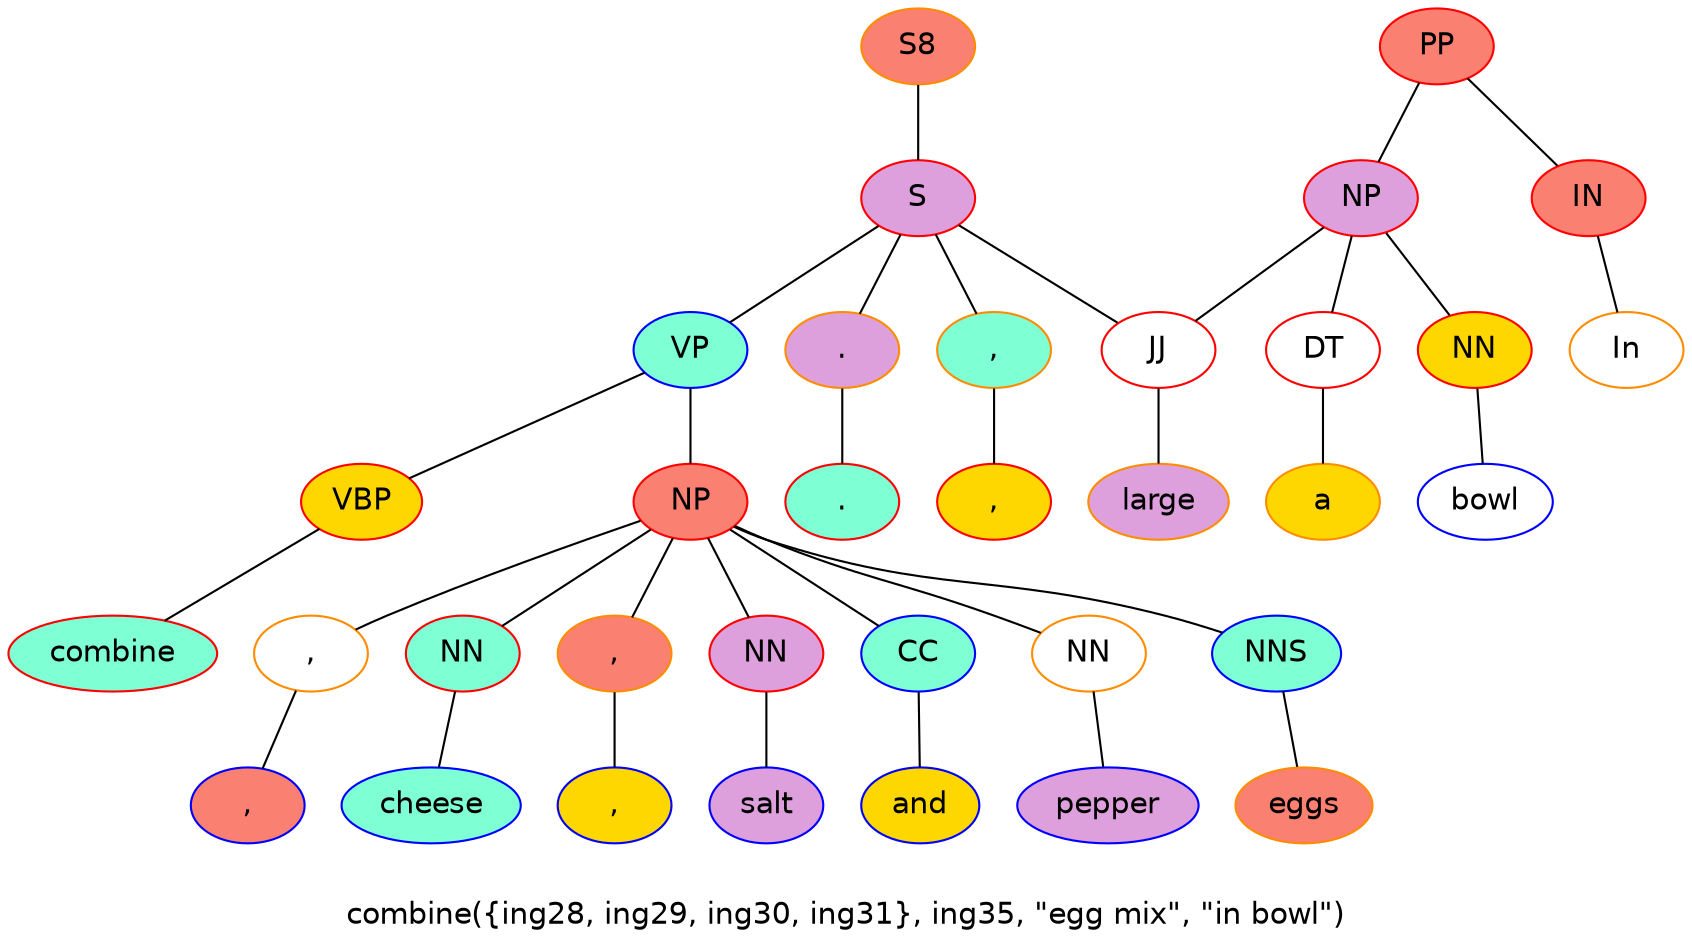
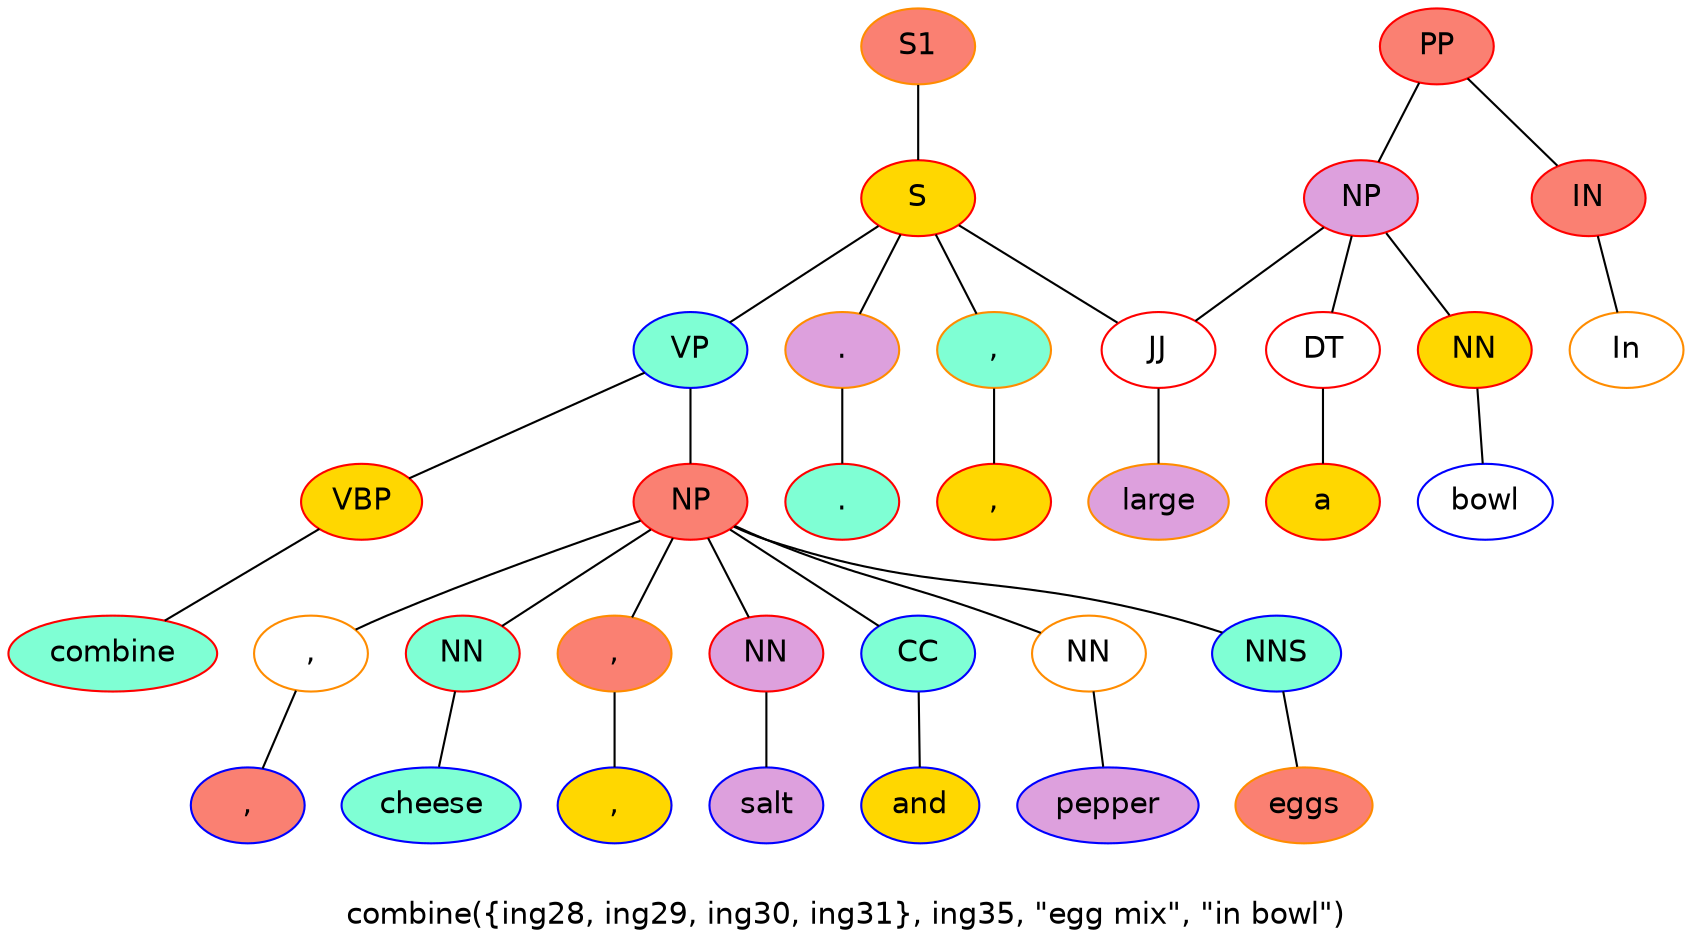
node "S8": label "S8" -> "S1"
node "S": fillcolor plum -> gold
node "a": color darkorange -> red
